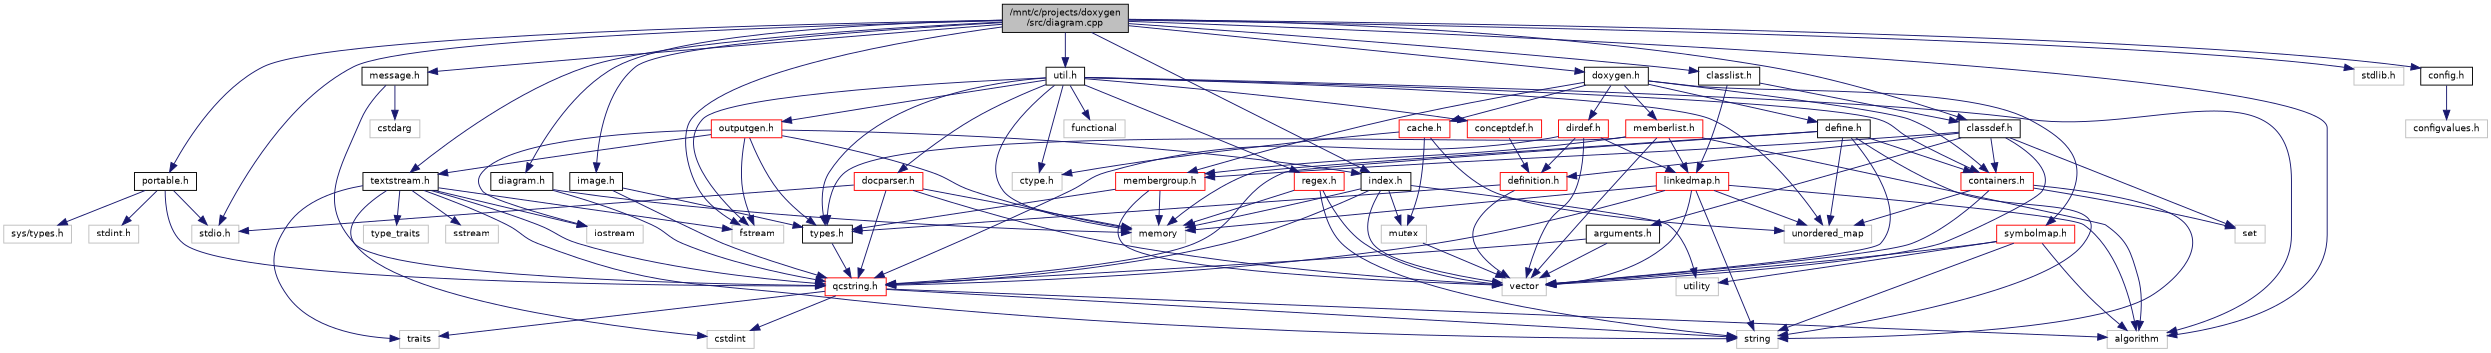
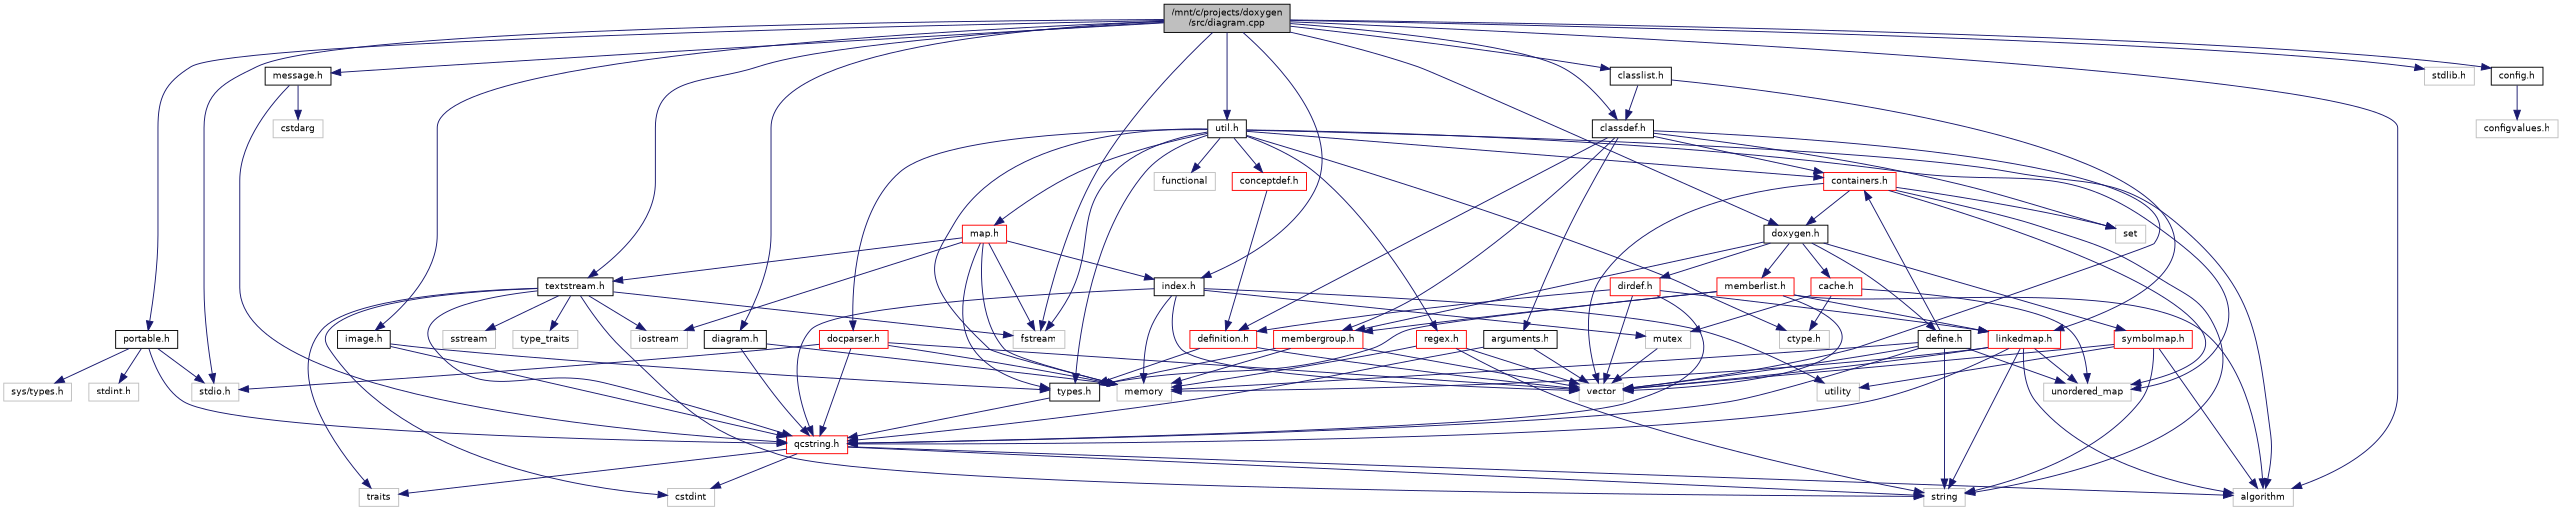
edge "doxygen.h" -> "containers.h": reversed
node "outputgen.h": label "outputgen.h" -> "map.h"
